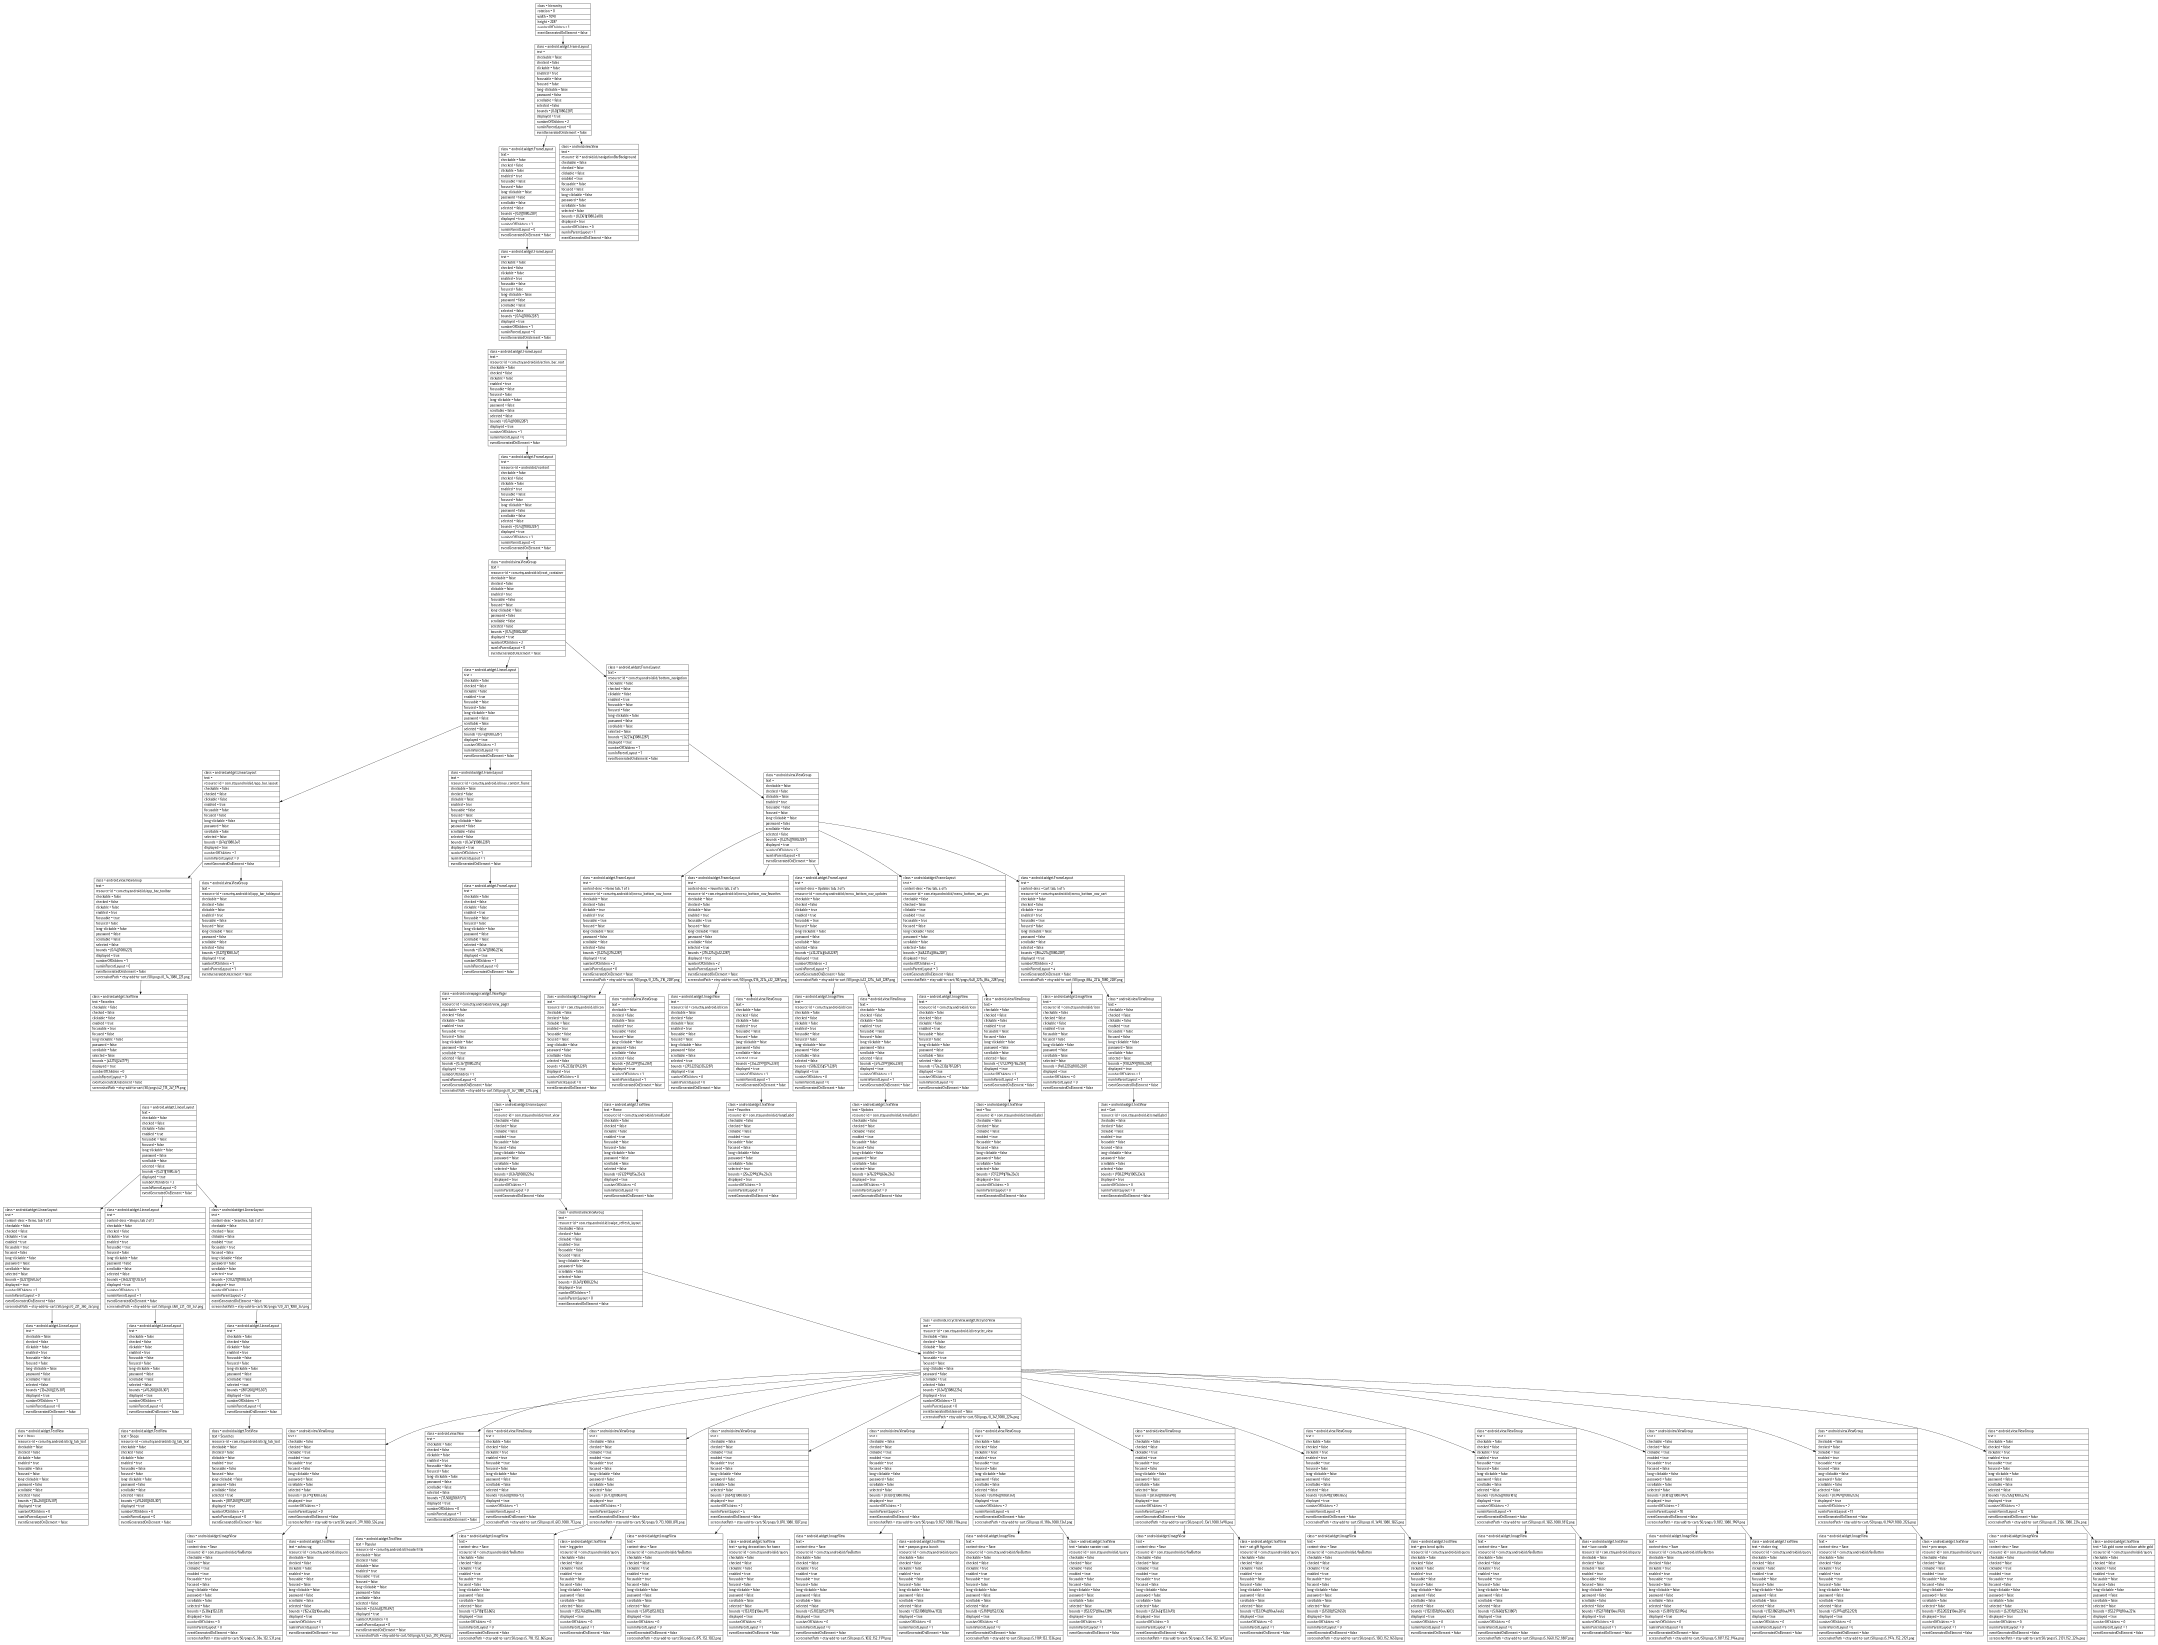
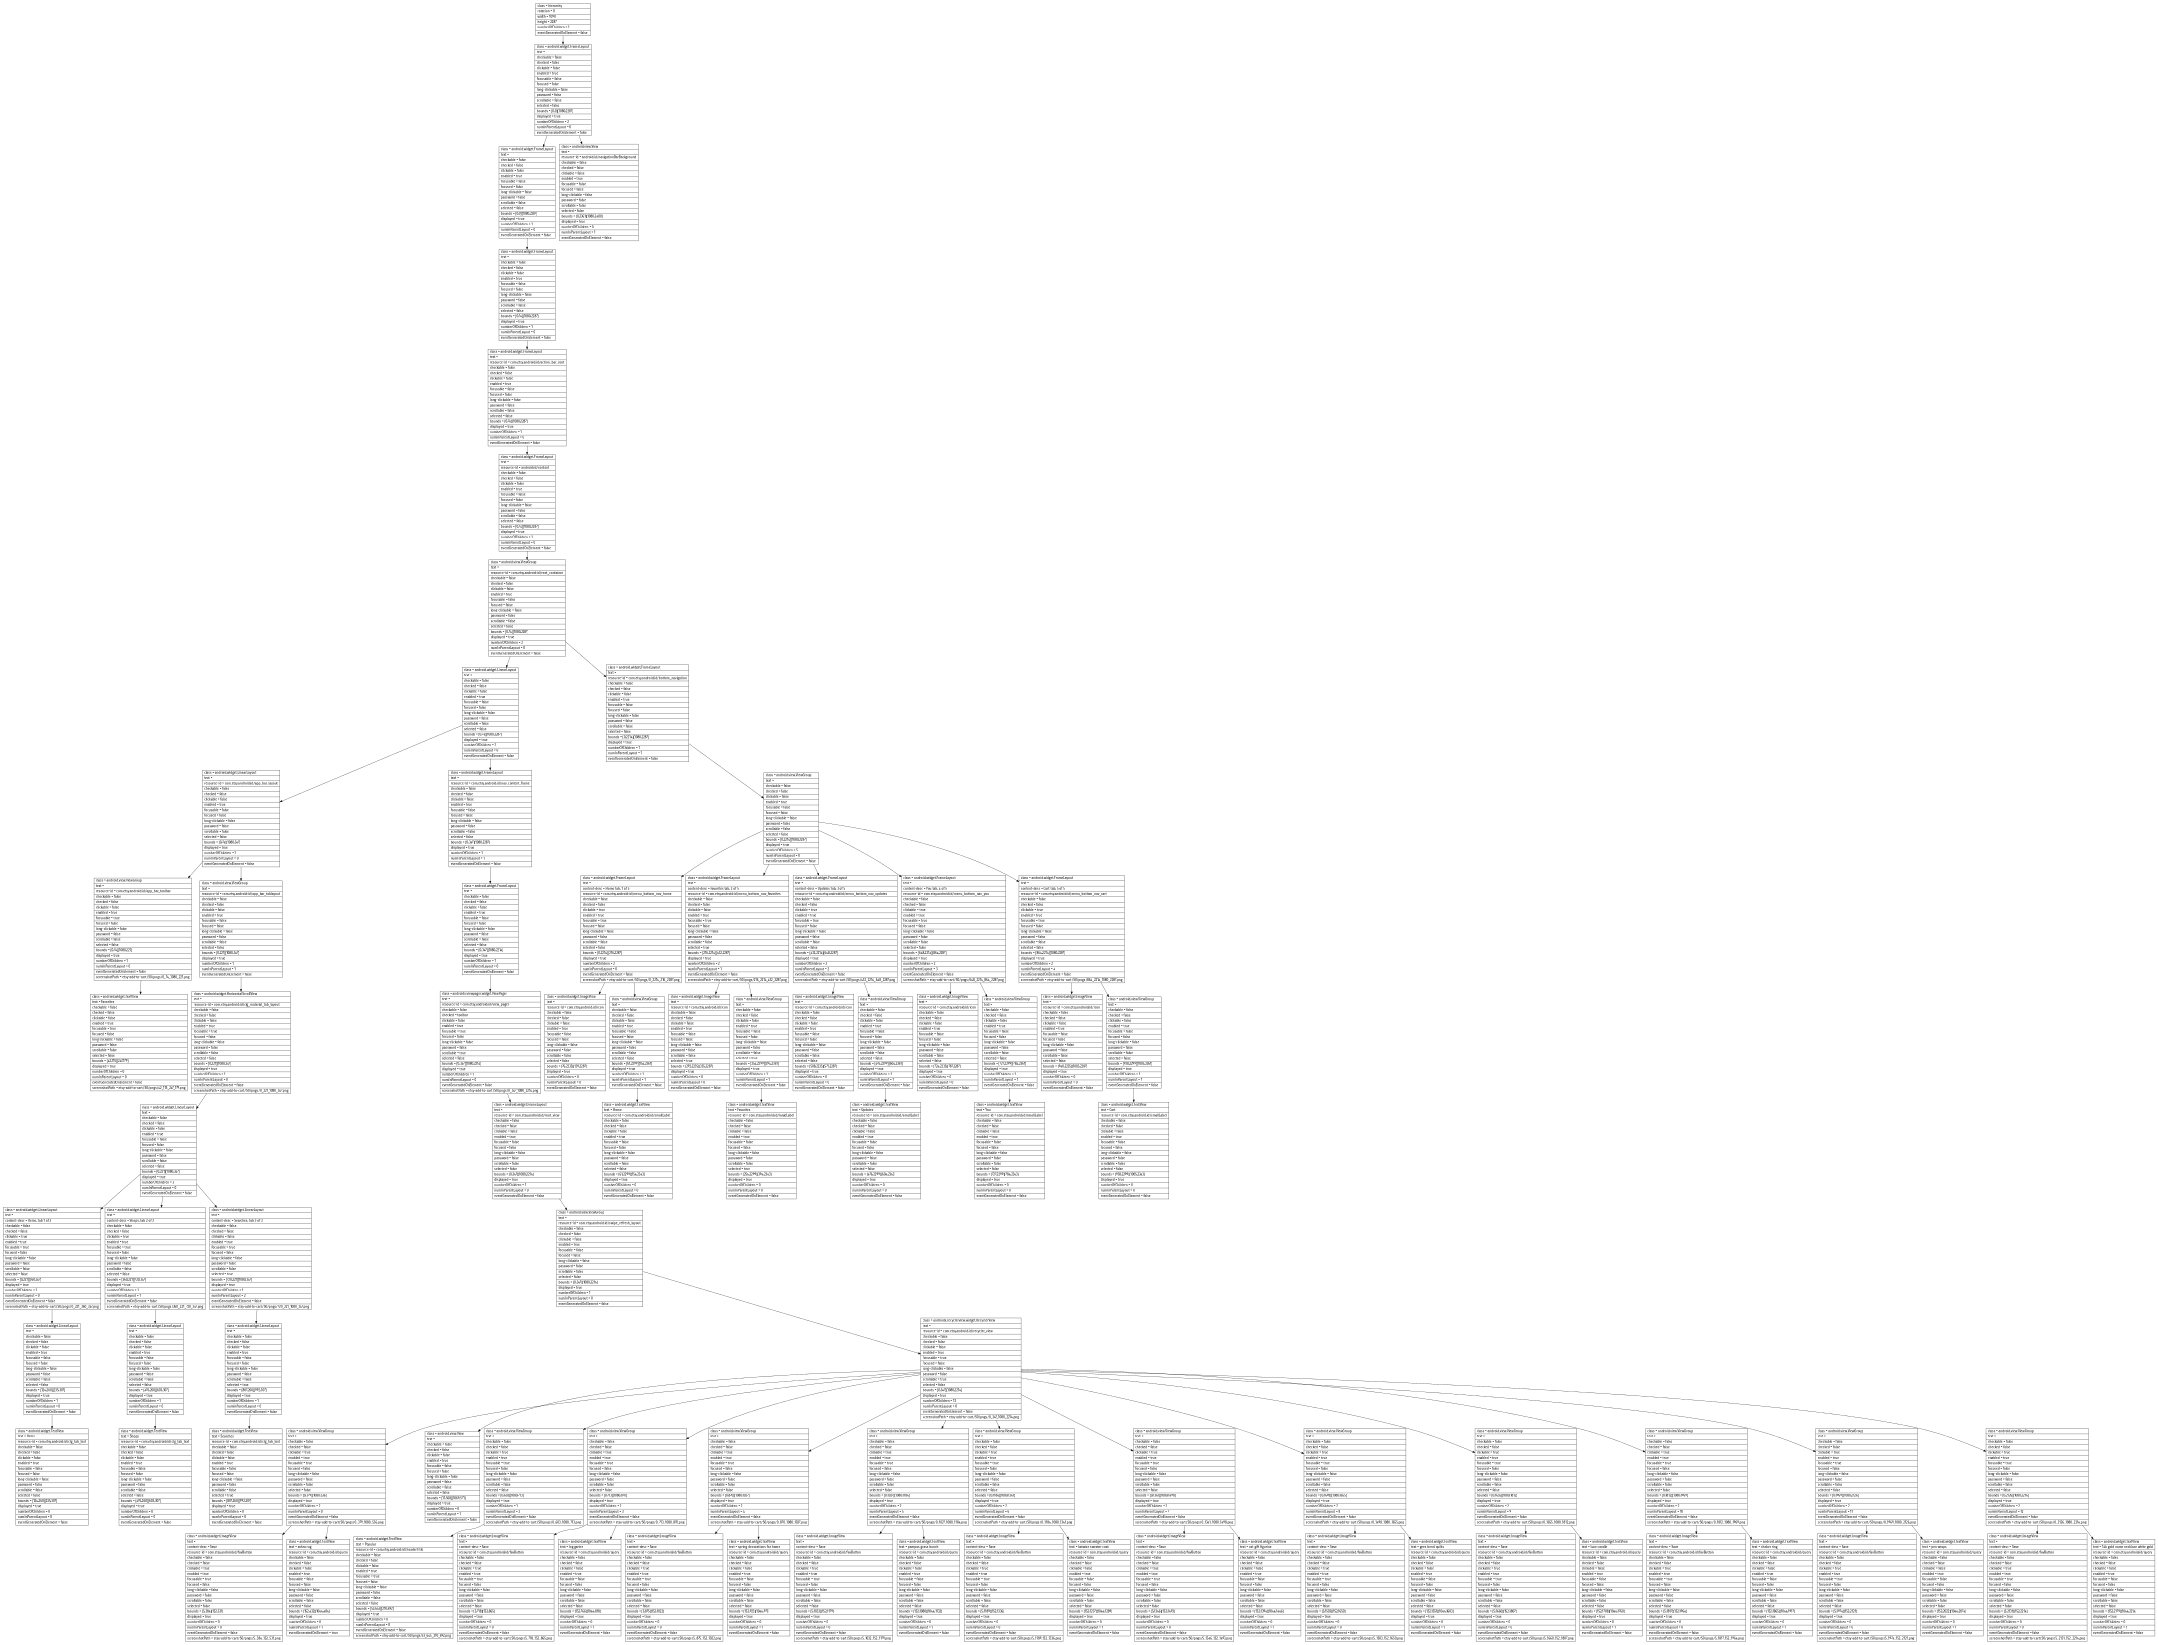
node "class = androidx.viewpager.widget.ViewPager": text "checked = false" -> "checked = toolbar"
node "class = android.widget.HorizontalScrollView": added
